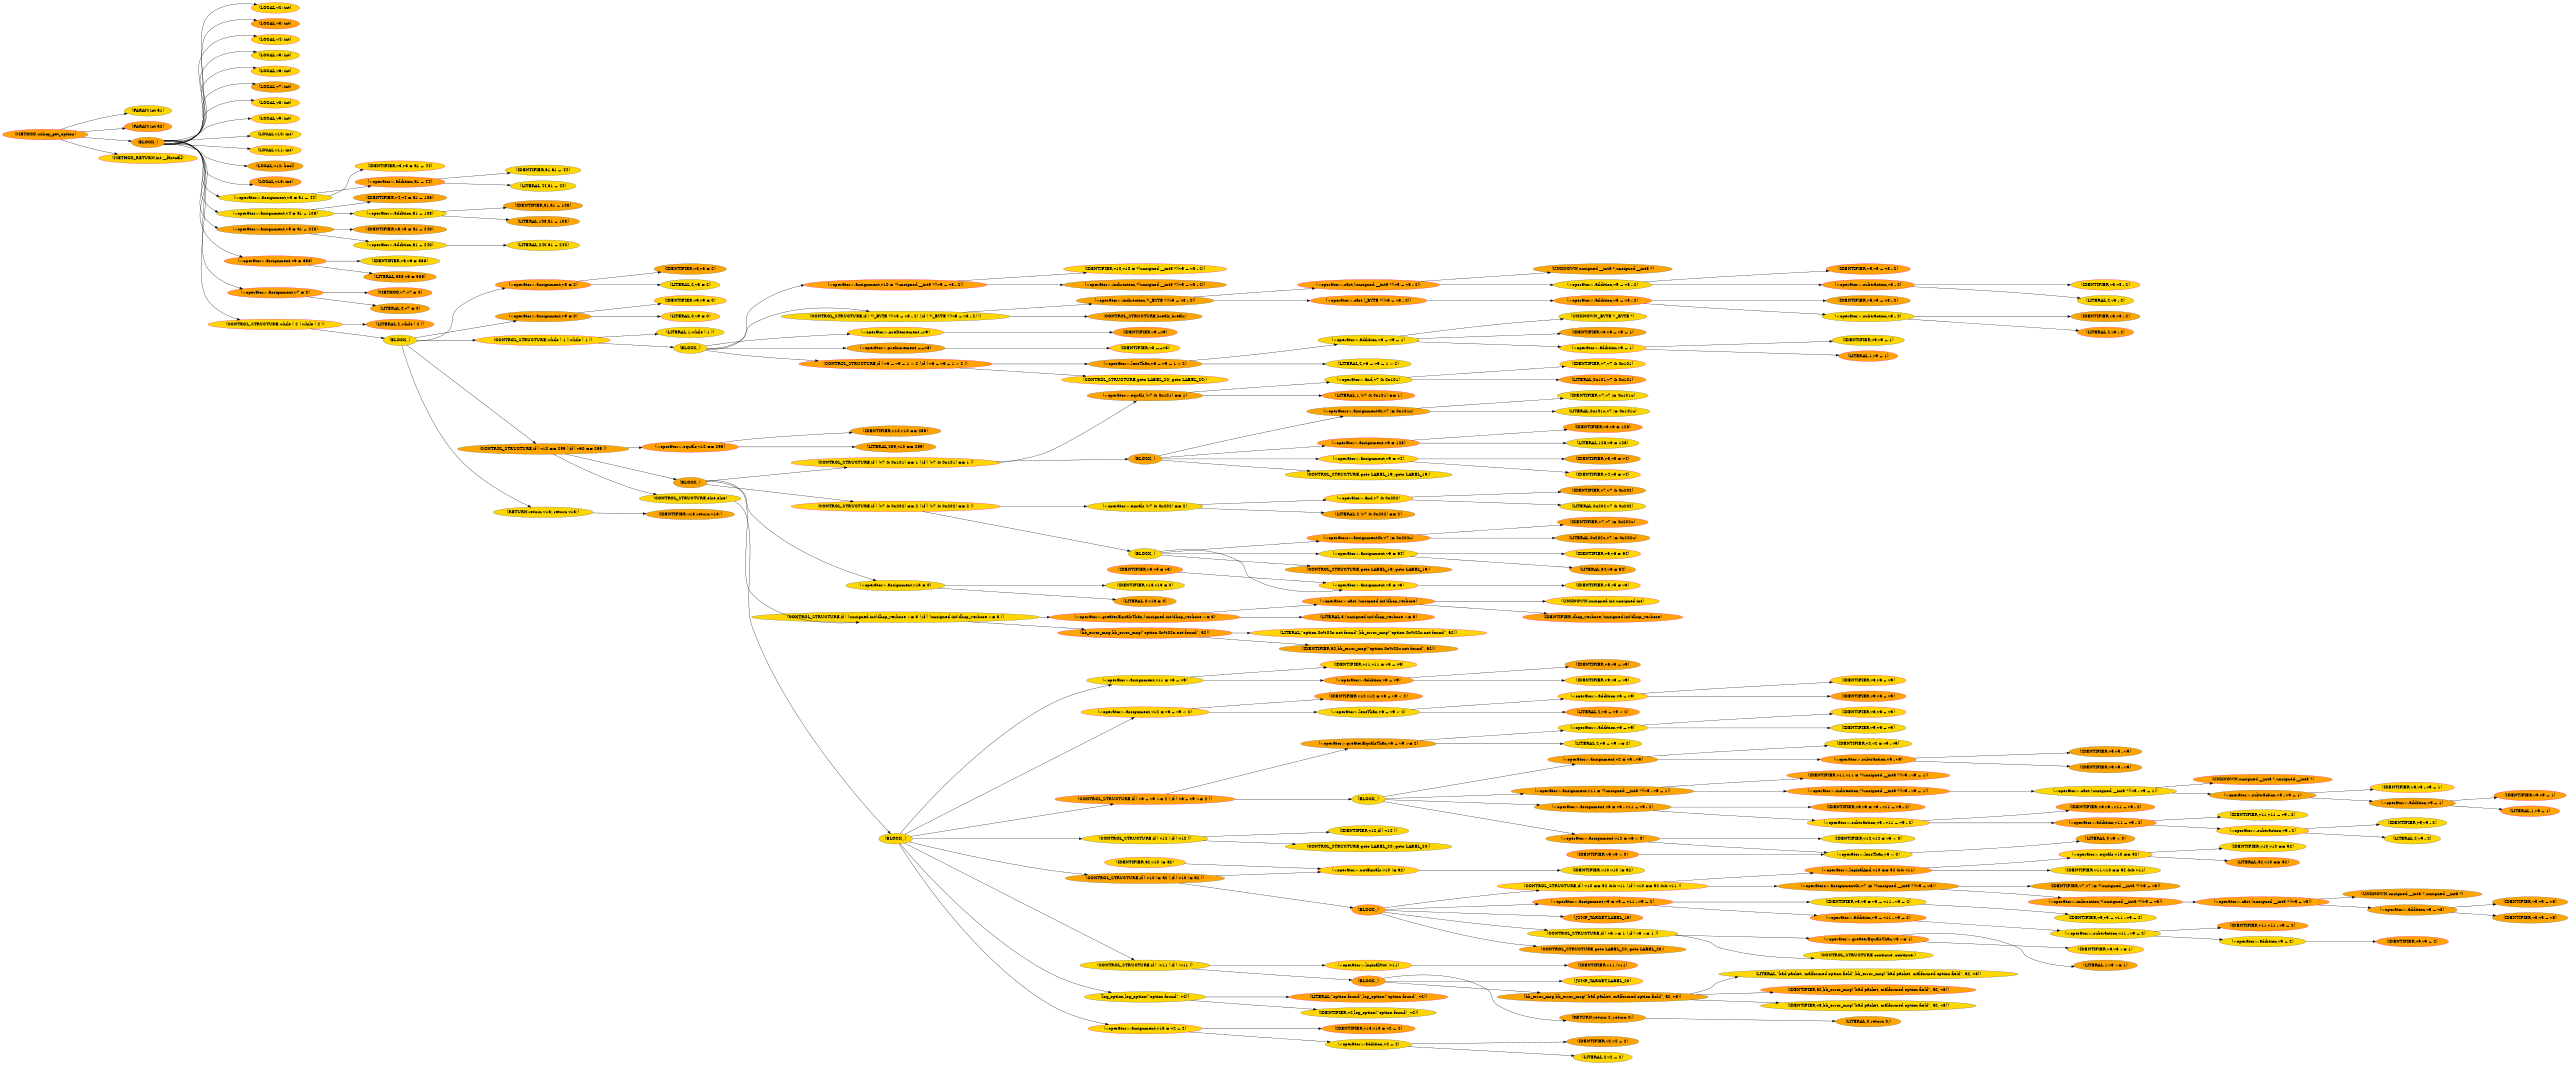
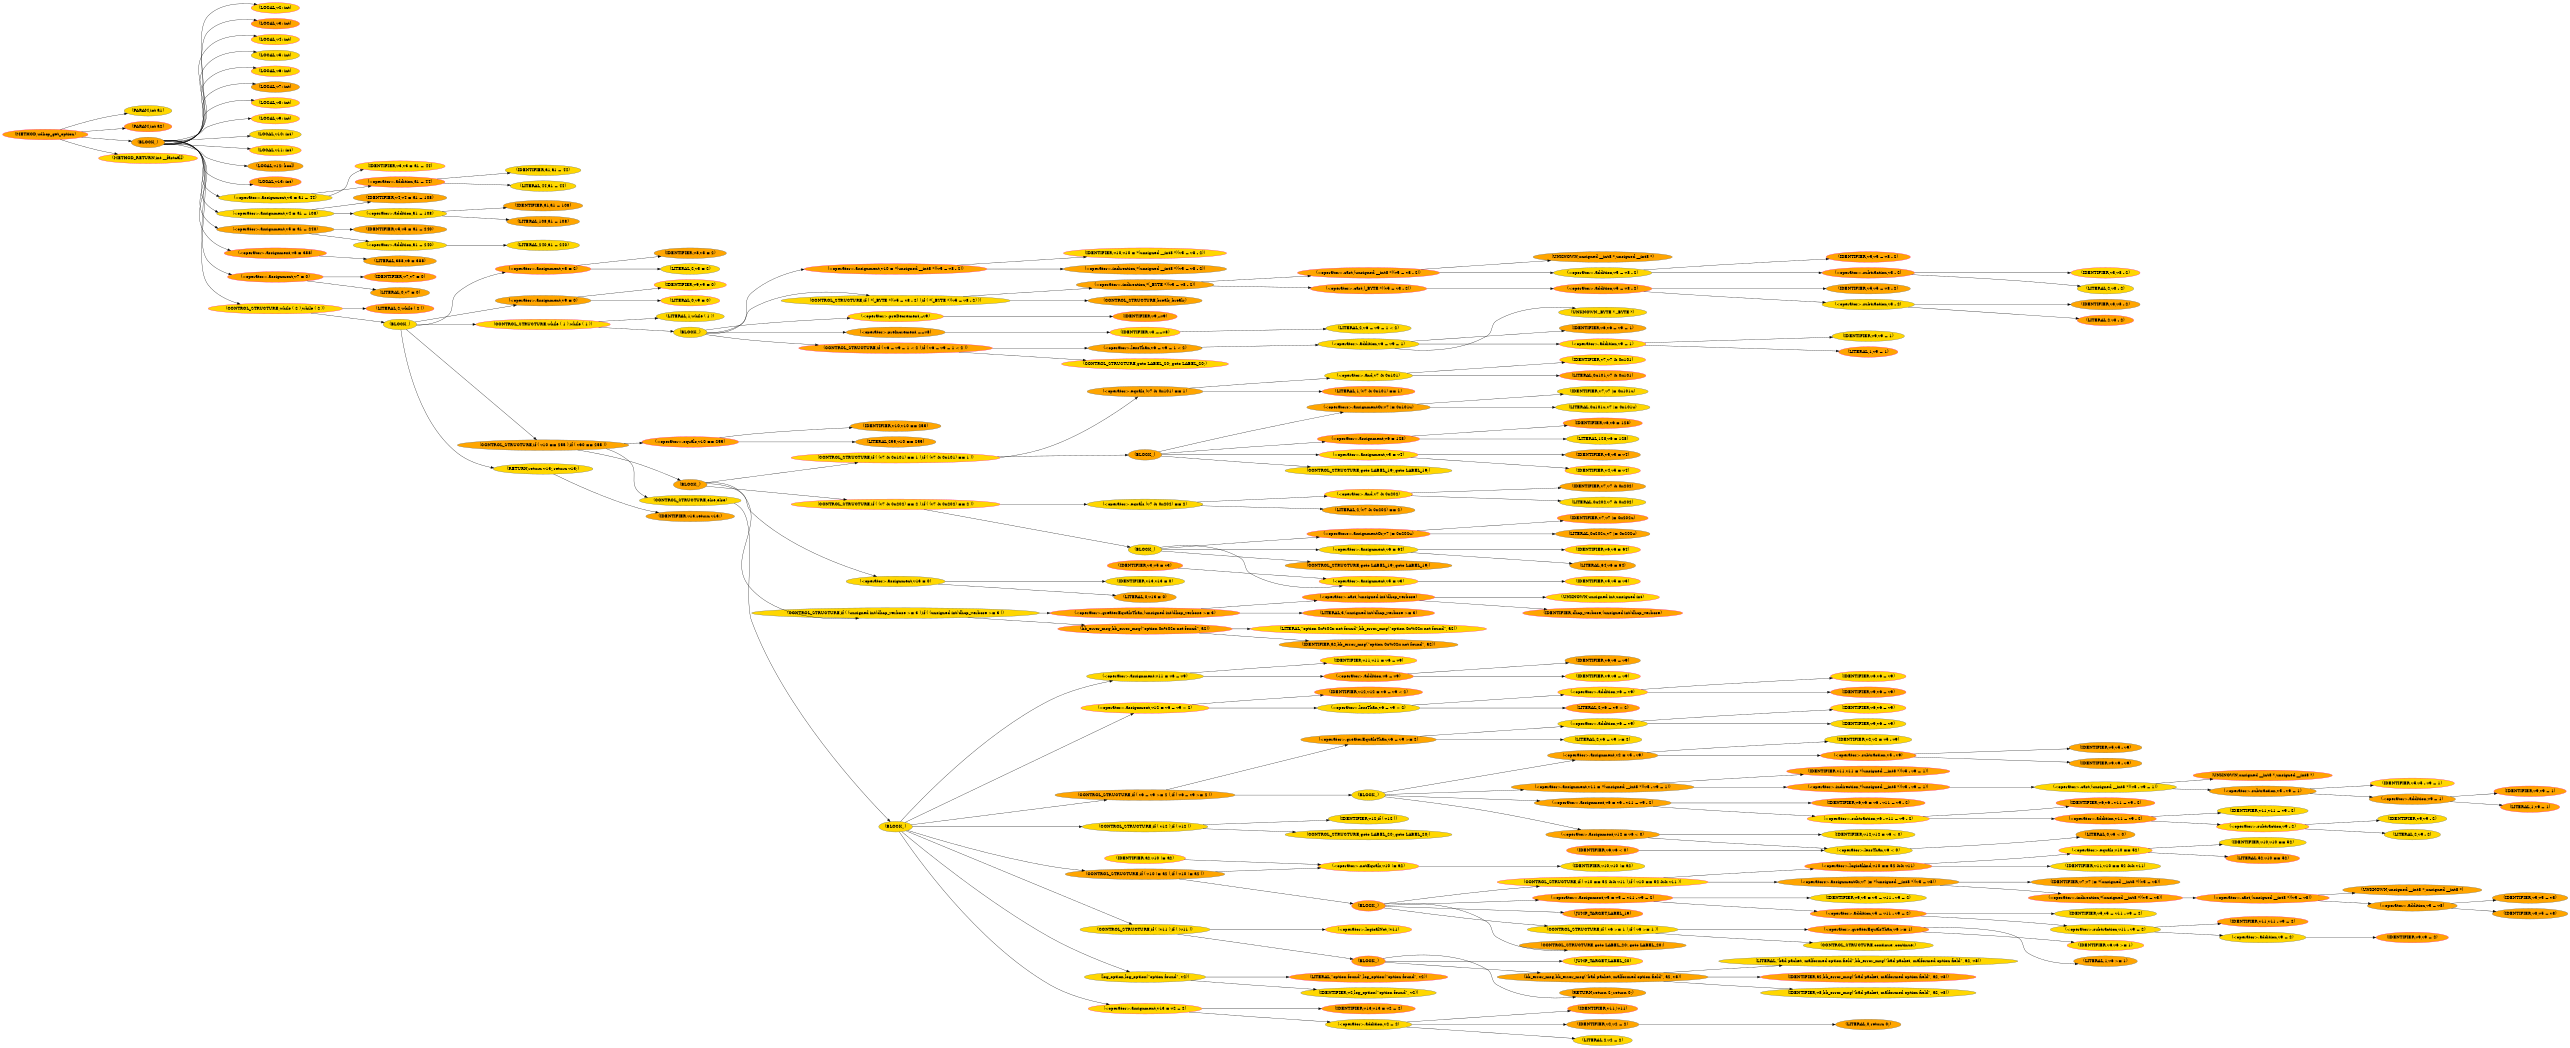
node "(IDENTIFIER,v6,v6 = 388)": removed
node "(METHOD,v7,v7 = 0)": label "(METHOD,v7,v7 = 0)" -> "(IDENTIFIER,v7,v7 = 0)"
edge "(<operator>.lessThan,v6 + v9 + 1 < 2)" -> "(LITERAL,2,v6 + v9 + 1 < 2)": now "(IDENTIFIER,v8,++v8)" -> "(LITERAL,2,v6 + v9 + 1 < 2)"
node "(CONTROL_STRUCTURE,if ( v6 + v9 >= 2 ),if ( v6 + v9 >= 2 ))": color deeppink -> gray40
edge "(IDENTIFIER,v5,v5 = v5 + v11 - v9 + 2)" -> "(IDENTIFIER,v5,v5 + v11 - v9 + 2)": now "(<operator>.addition,v5 + v11 - v9 + 2)" -> "(IDENTIFIER,v5,v5 + v11 - v9 + 2)"
edge "(<operator>.logicalNot,!v11)" -> "(IDENTIFIER,v11,!v11)": now "(<operator>.addition,v2 + 2)" -> "(IDENTIFIER,v11,!v11)"
edge "(RETURN,return 2;,return 0;)" -> "(LITERAL,0,return 0;)": now "(IDENTIFIER,v2,v2 + 2)" -> "(LITERAL,0,return 0;)"
